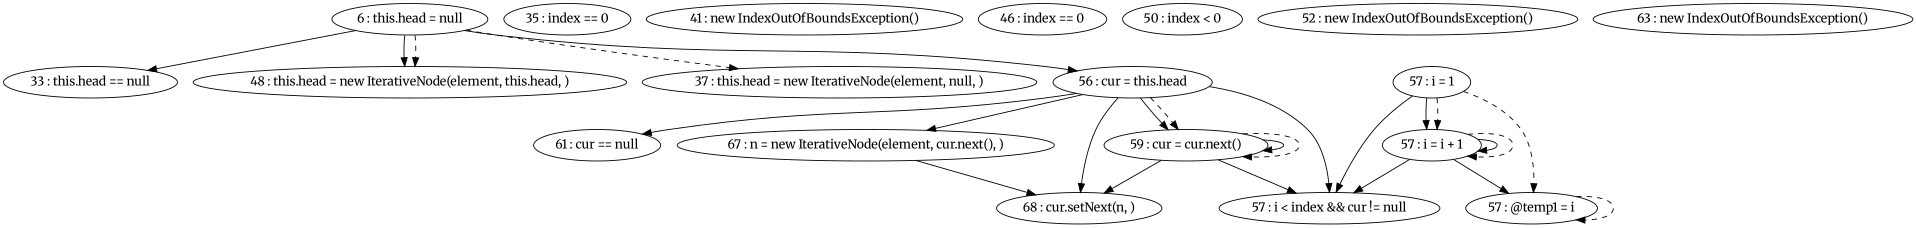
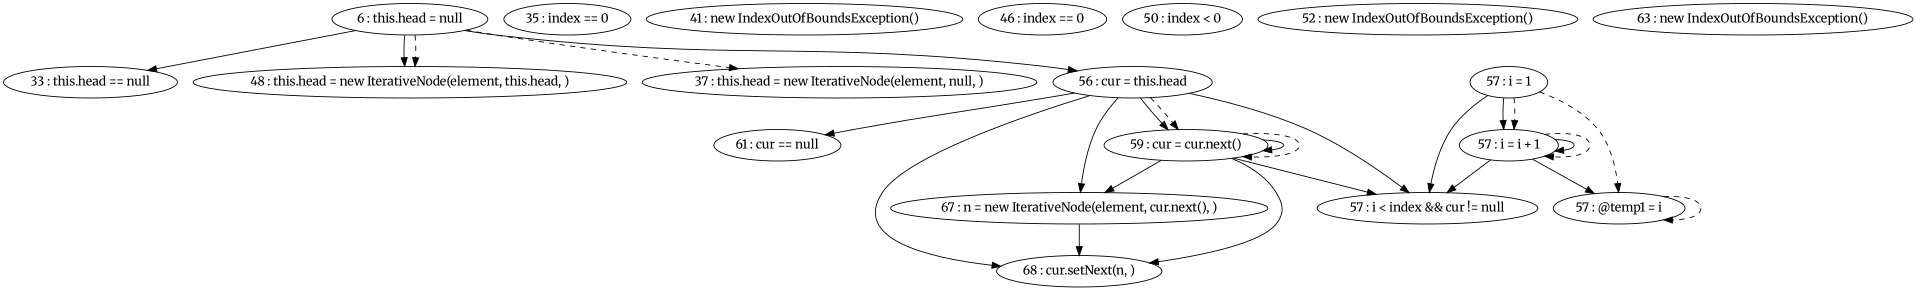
edge "59 : cur = cur.next()" -> "67 : n = new IterativeNode(element, cur.next(), )": added
